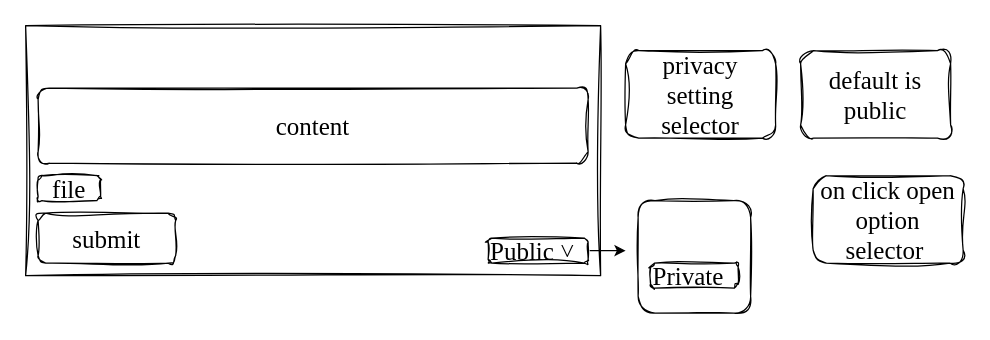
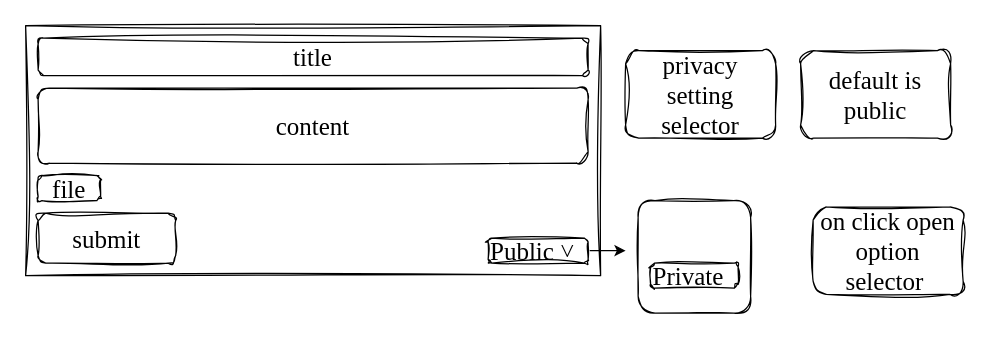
node "title": added
node "on click open option selector": moved (888, 219) -> (888, 251)
